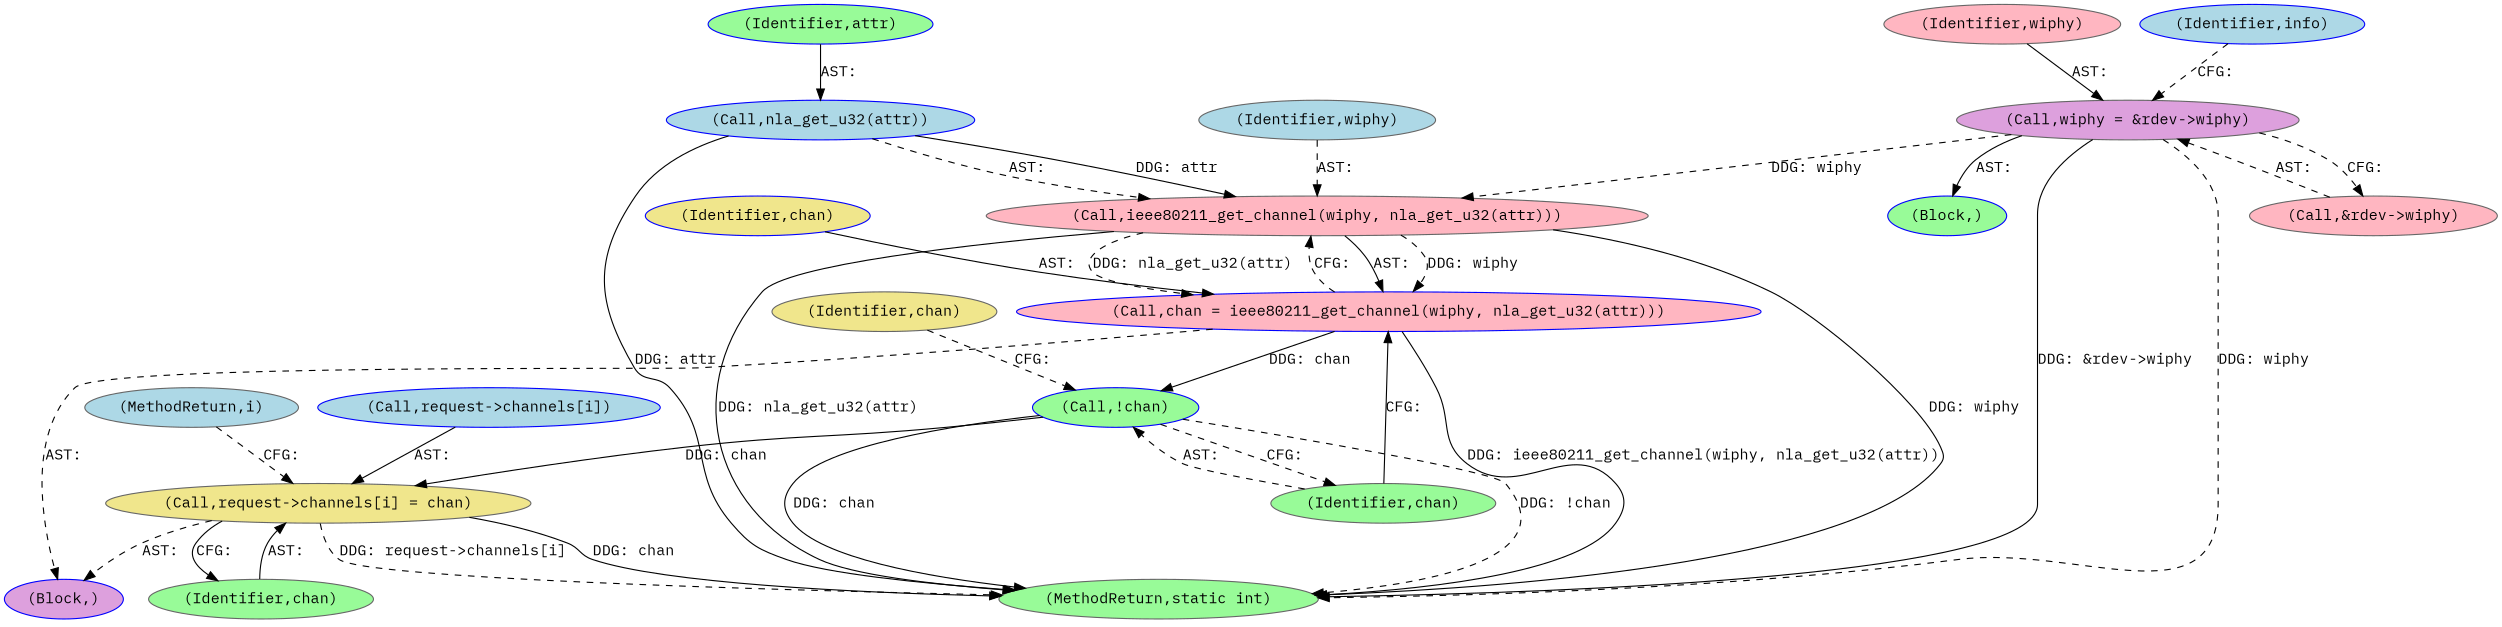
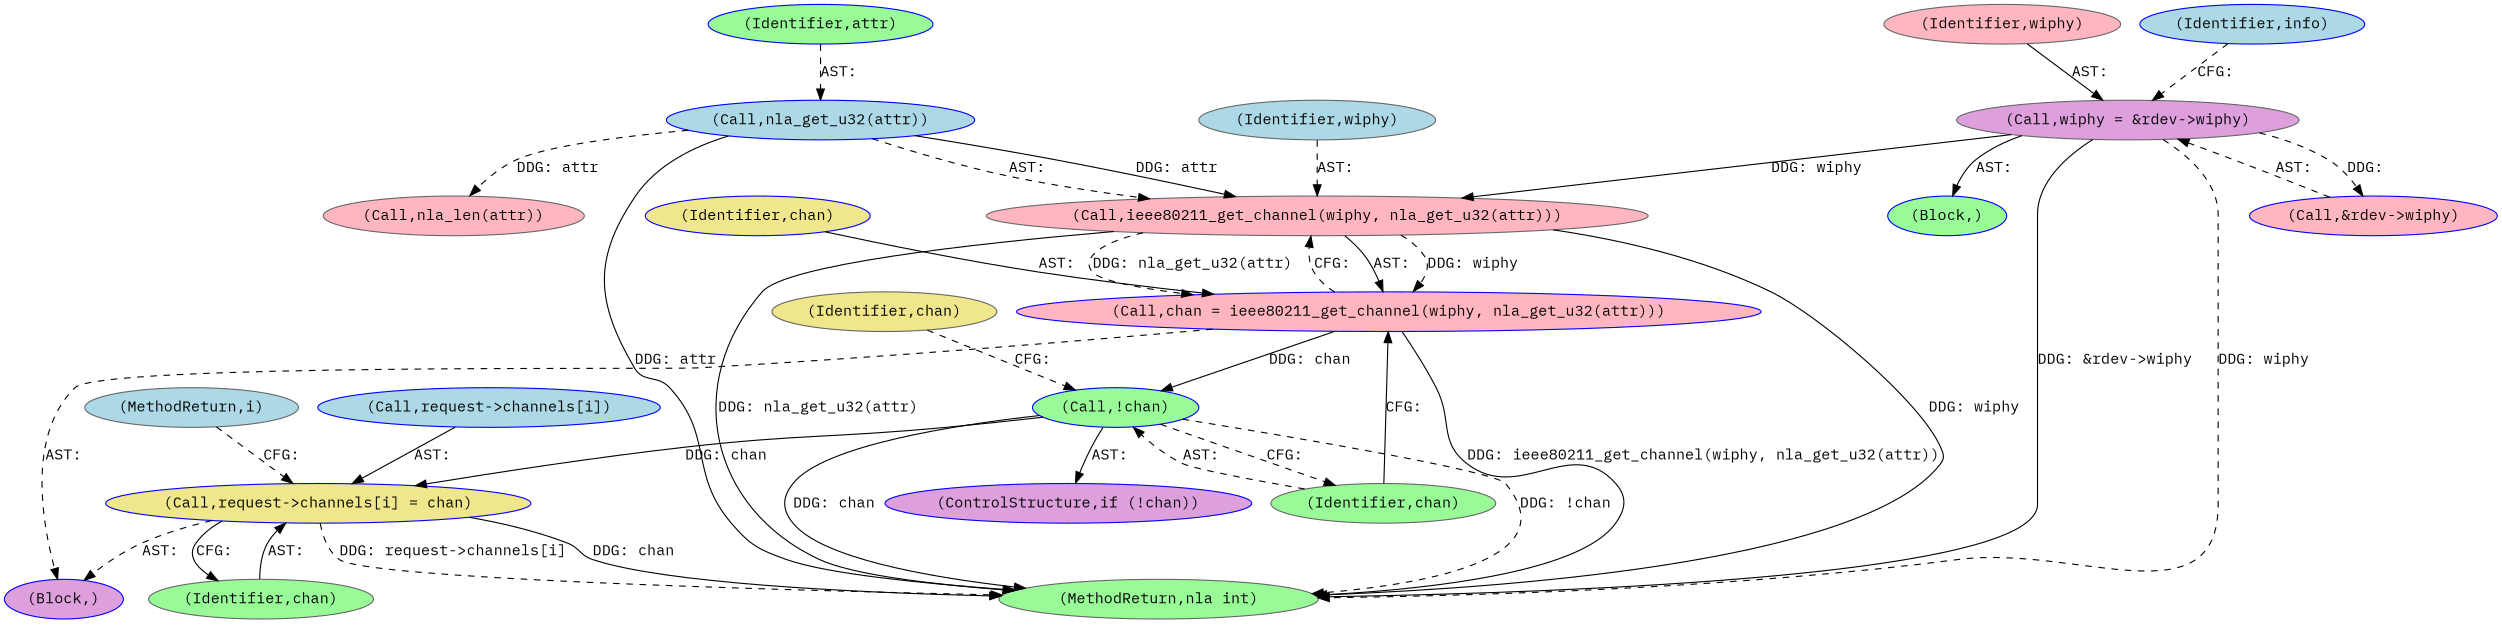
edge "(Identifier,attr)" -> "(Call,nla_get_u32(attr))": style solid -> dashed
edge "(Call,wiphy = &rdev->wiphy)" -> "(Call,ieee80211_get_channel(wiphy, nla_get_u32(attr)))": style dashed -> solid
edge "(Call,wiphy = &rdev->wiphy)" -> "(Call,&rdev->wiphy)": label "CFG: " -> "DDG: "
node "(Call,nla_len(attr))": added
node "(Call,&rdev->wiphy)": color gray40 -> blue
node "(Call,request->channels[i] = chan)": color gray40 -> blue
node "(ControlStructure,if (!chan))": added
node "(MethodReturn,static int)": label "(MethodReturn,static int)" -> "(MethodReturn,nla int)"
